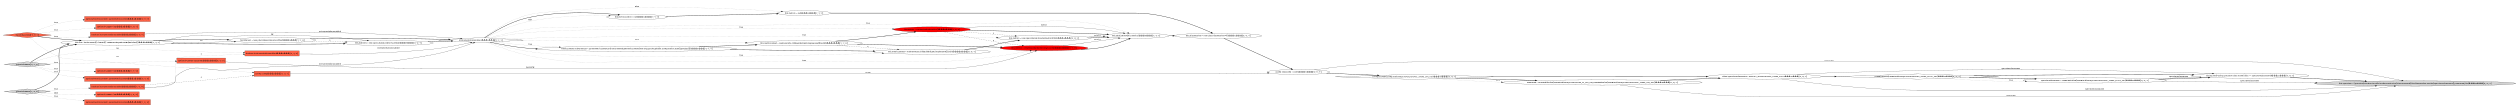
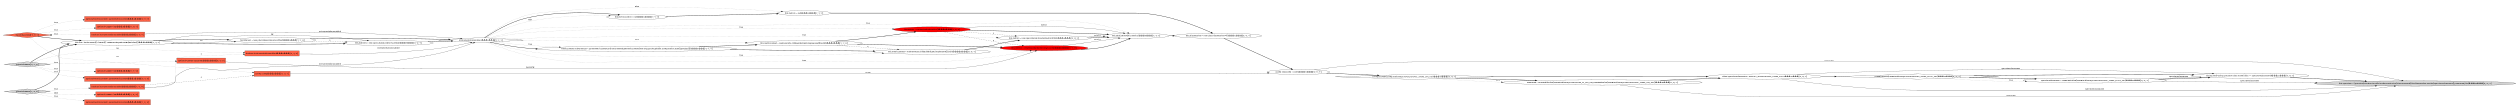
edge "TopologyCatalog['0', '0', '1']" -> "boolean instrumentationEnabled@@@2@@@['0', '0', '1']": reversed
